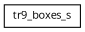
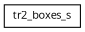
node "tr9_boxes_s": label "tr9_boxes_s" -> "tr2_boxes_s"
